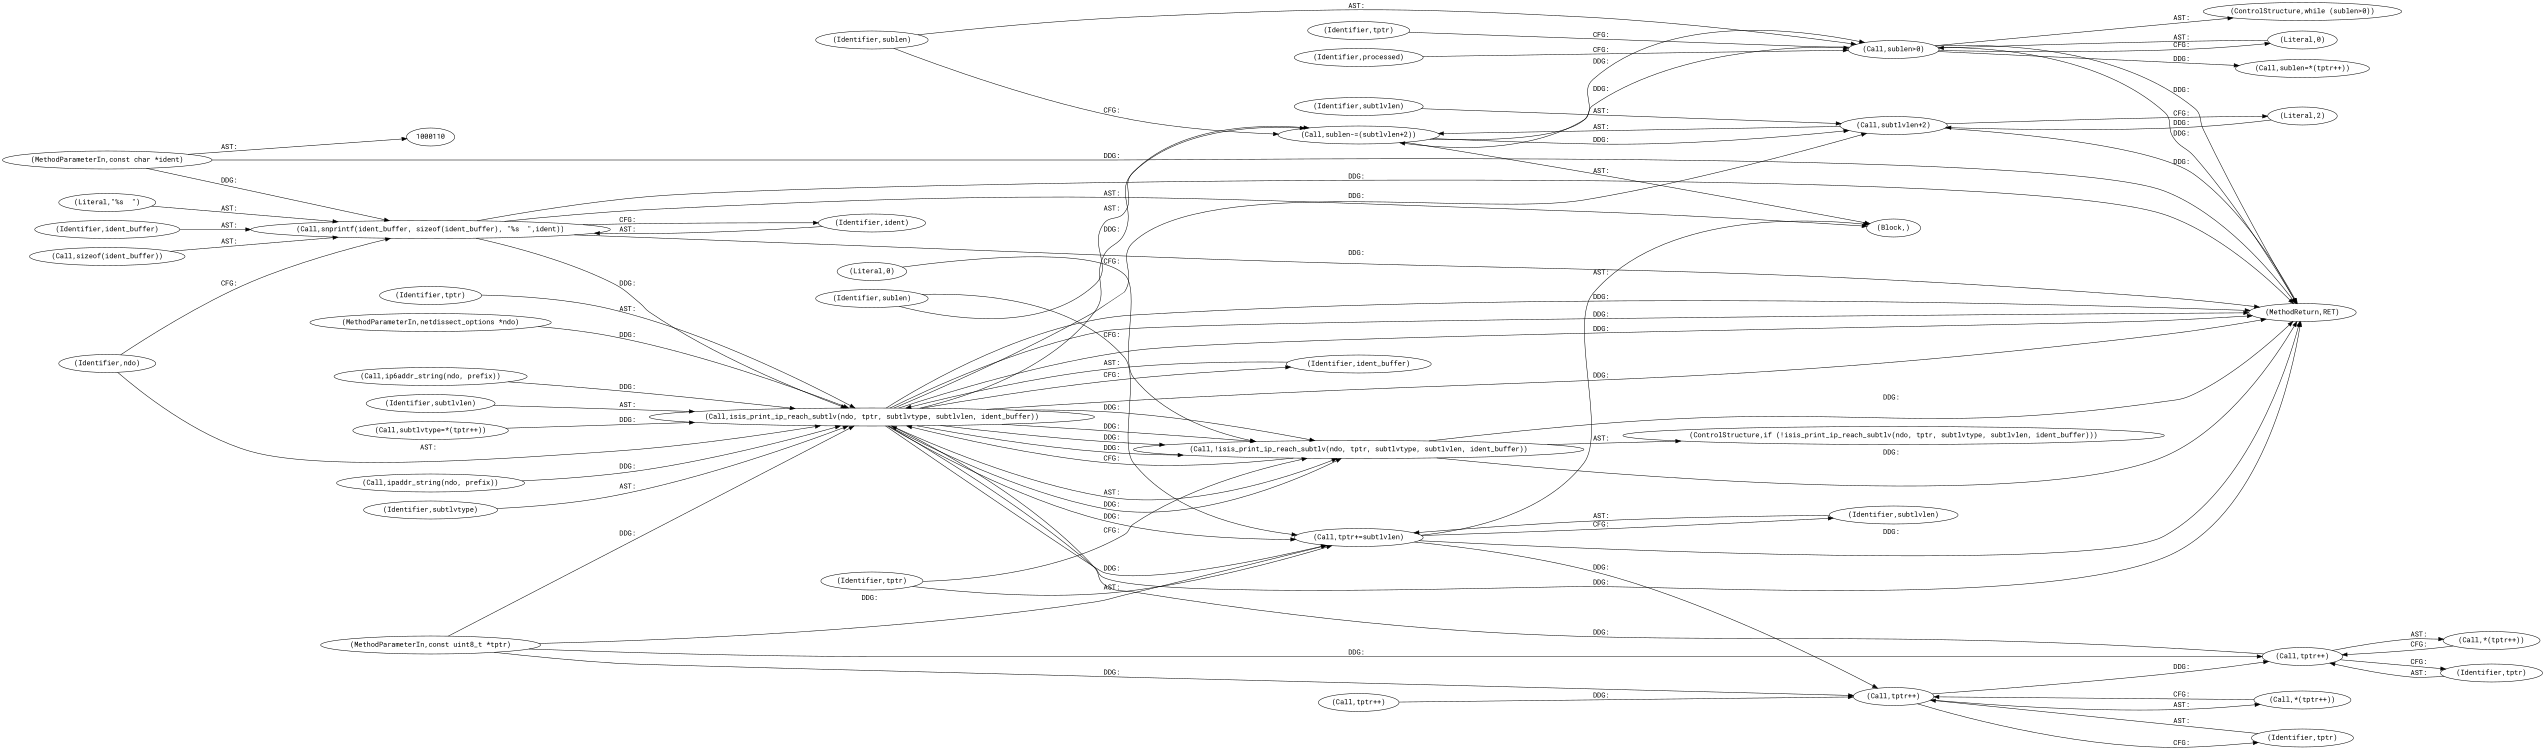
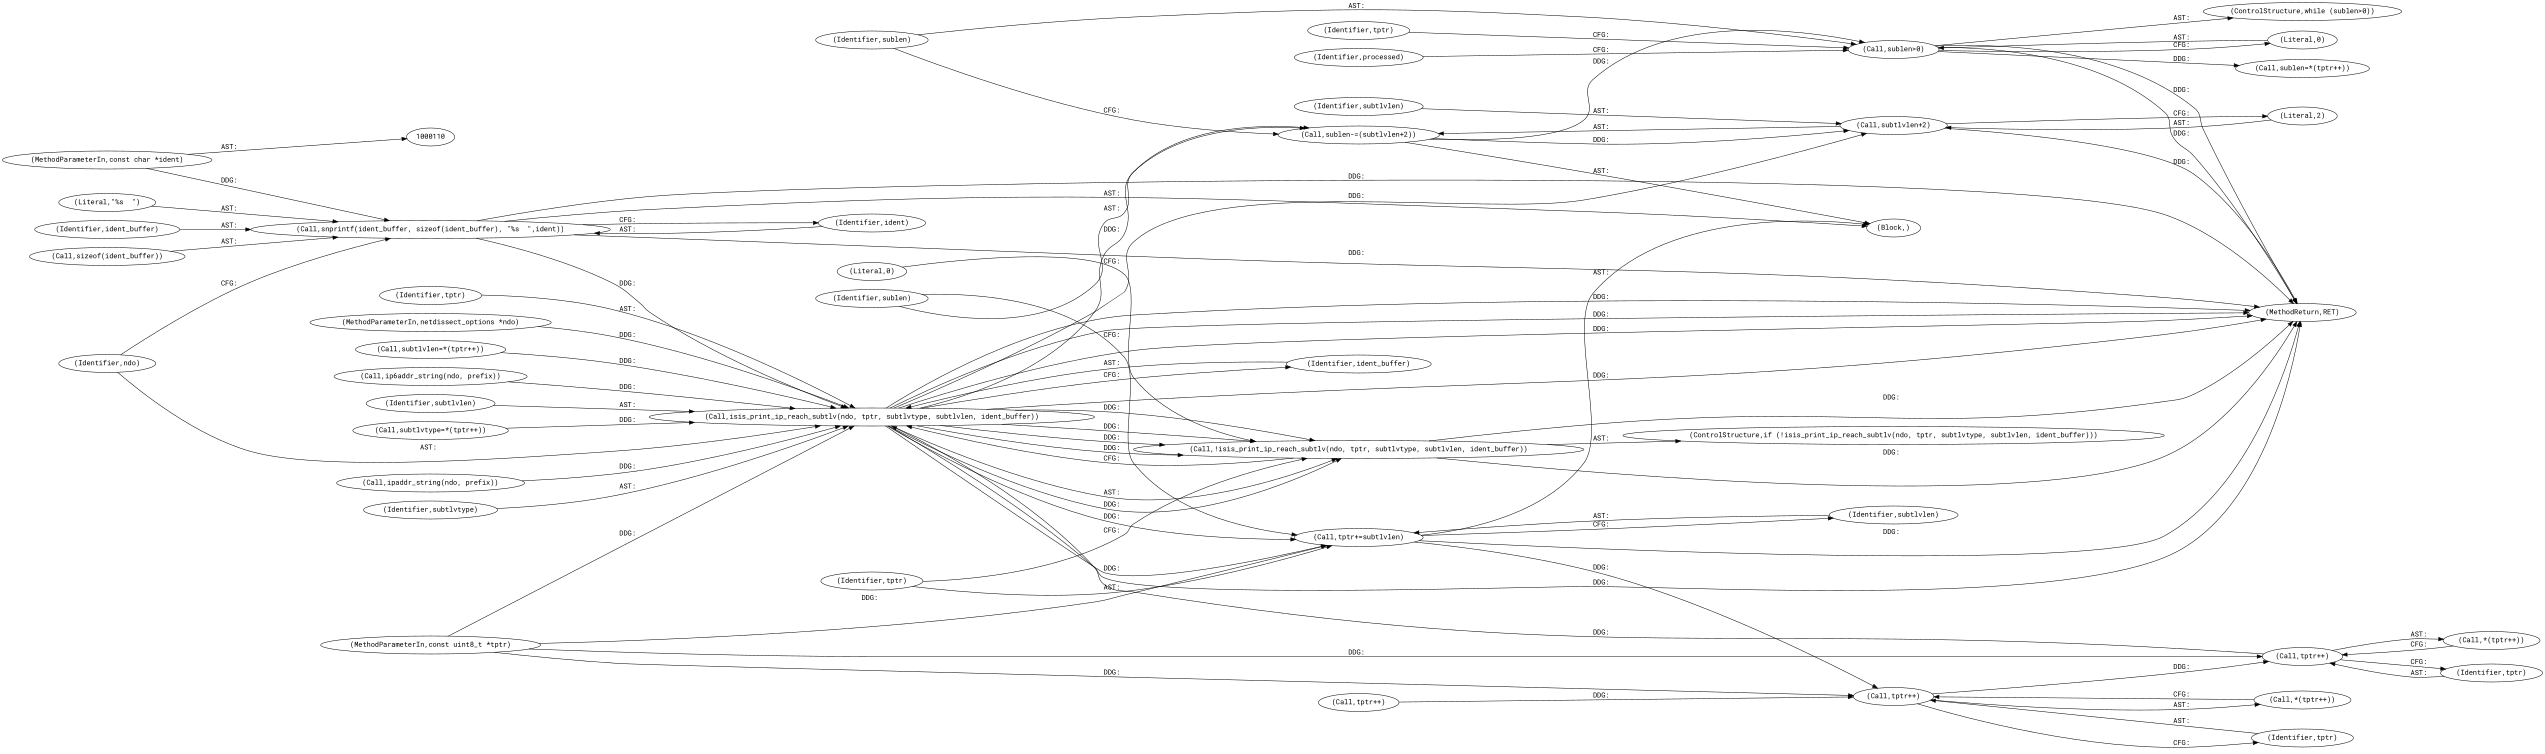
edge "(Call,sublen>0)" -> "(Call,sublen-=(subtlvlen+2))": removed, label "DDG:"
edge "(Literal,2)" -> "(Call,subtlvlen+2)": label "DDG: " -> "AST: "
edge "(MethodParameterIn,const char *ident)" -> "(MethodReturn,RET)": removed, label "DDG:"
node "(Call,subtlvlen=*(tptr++))": added
